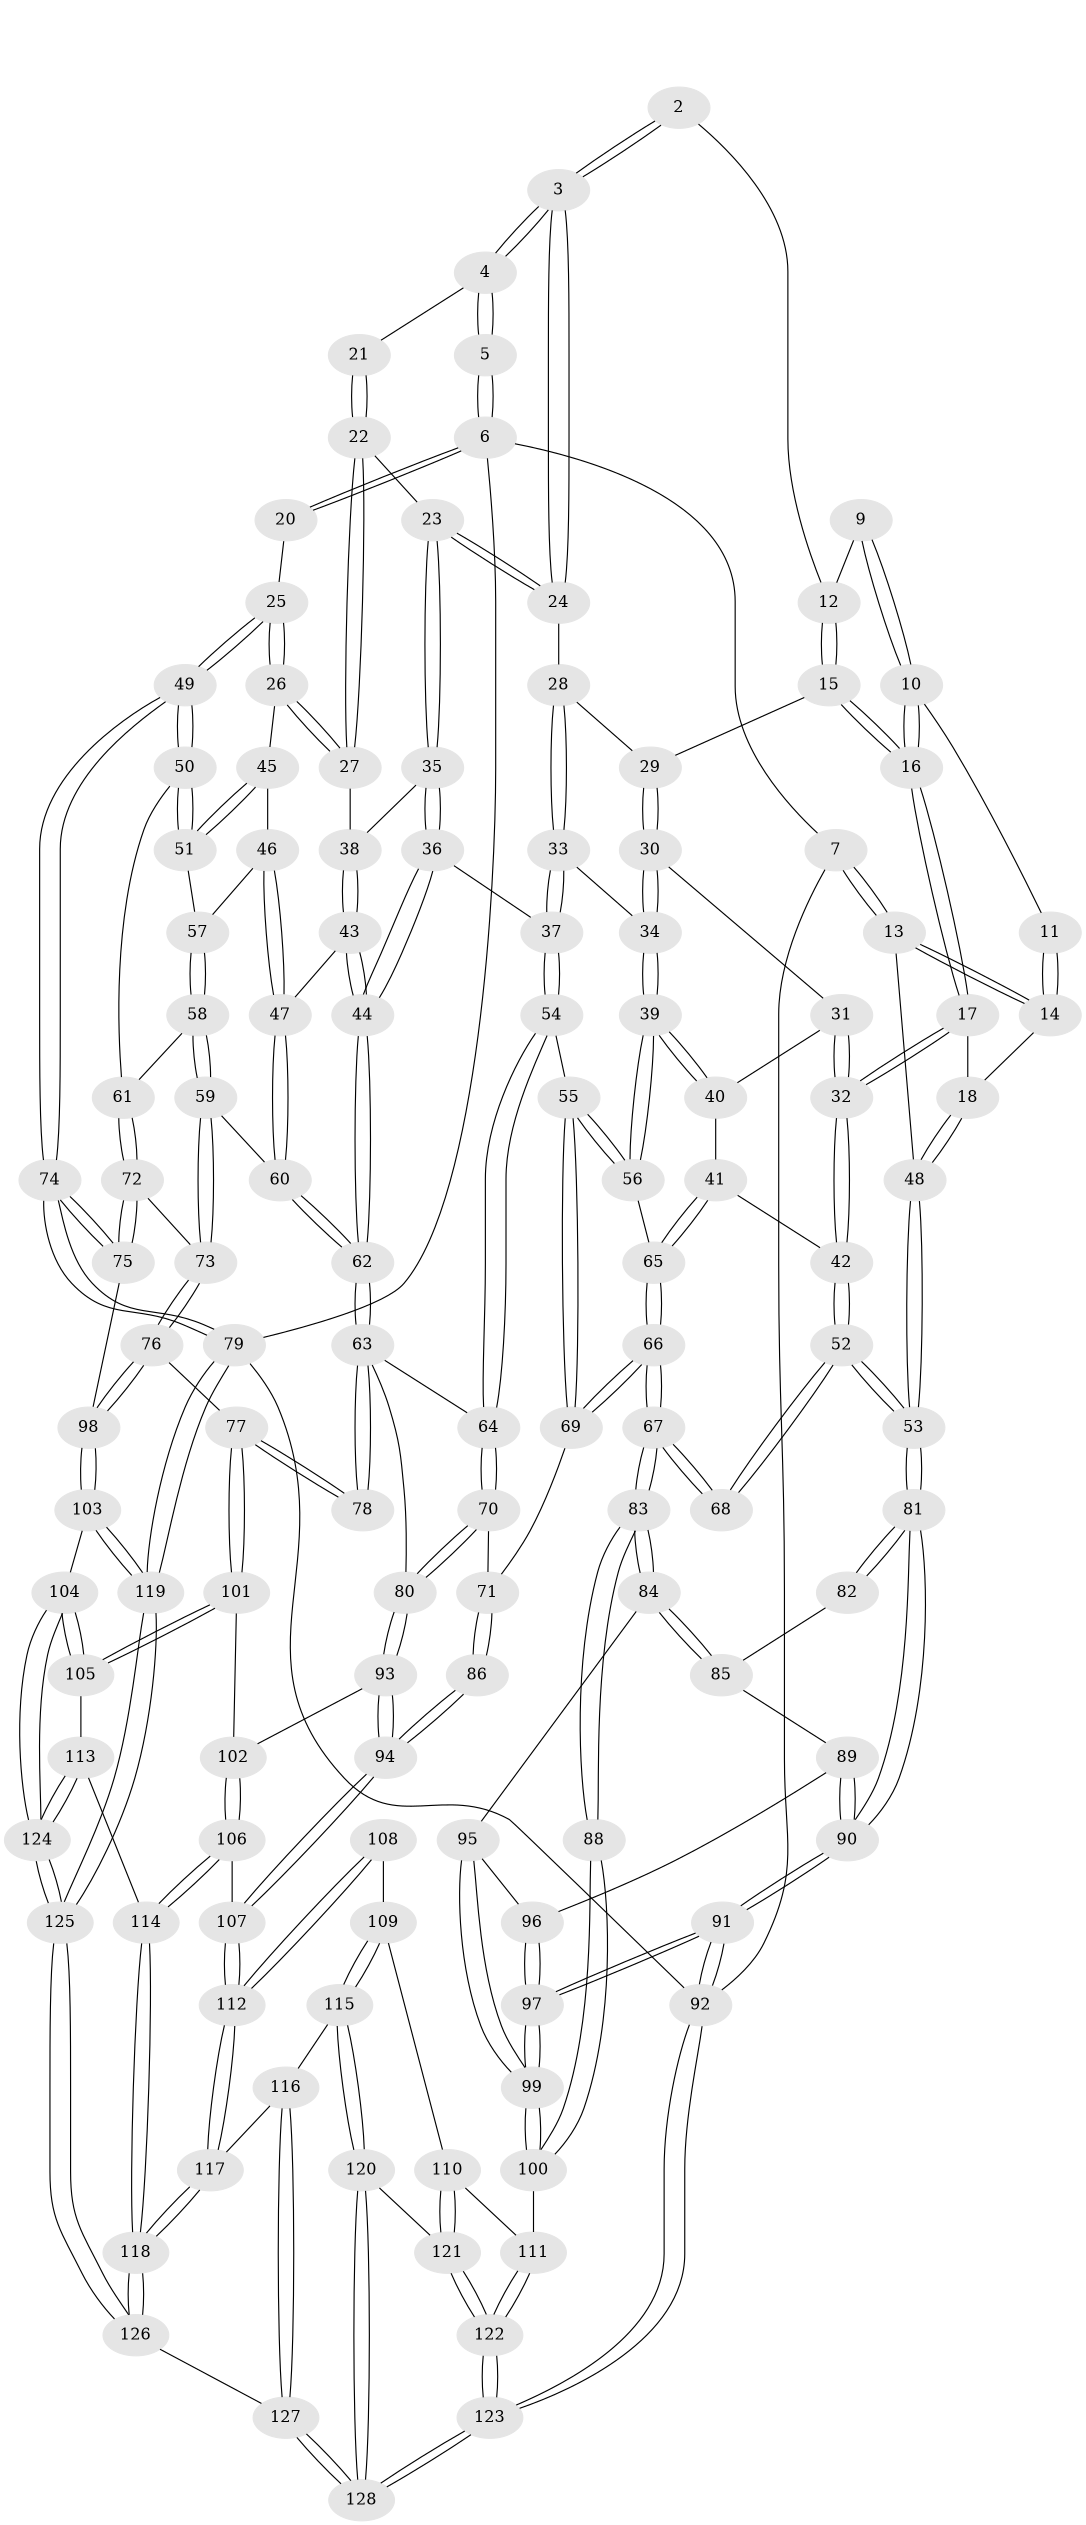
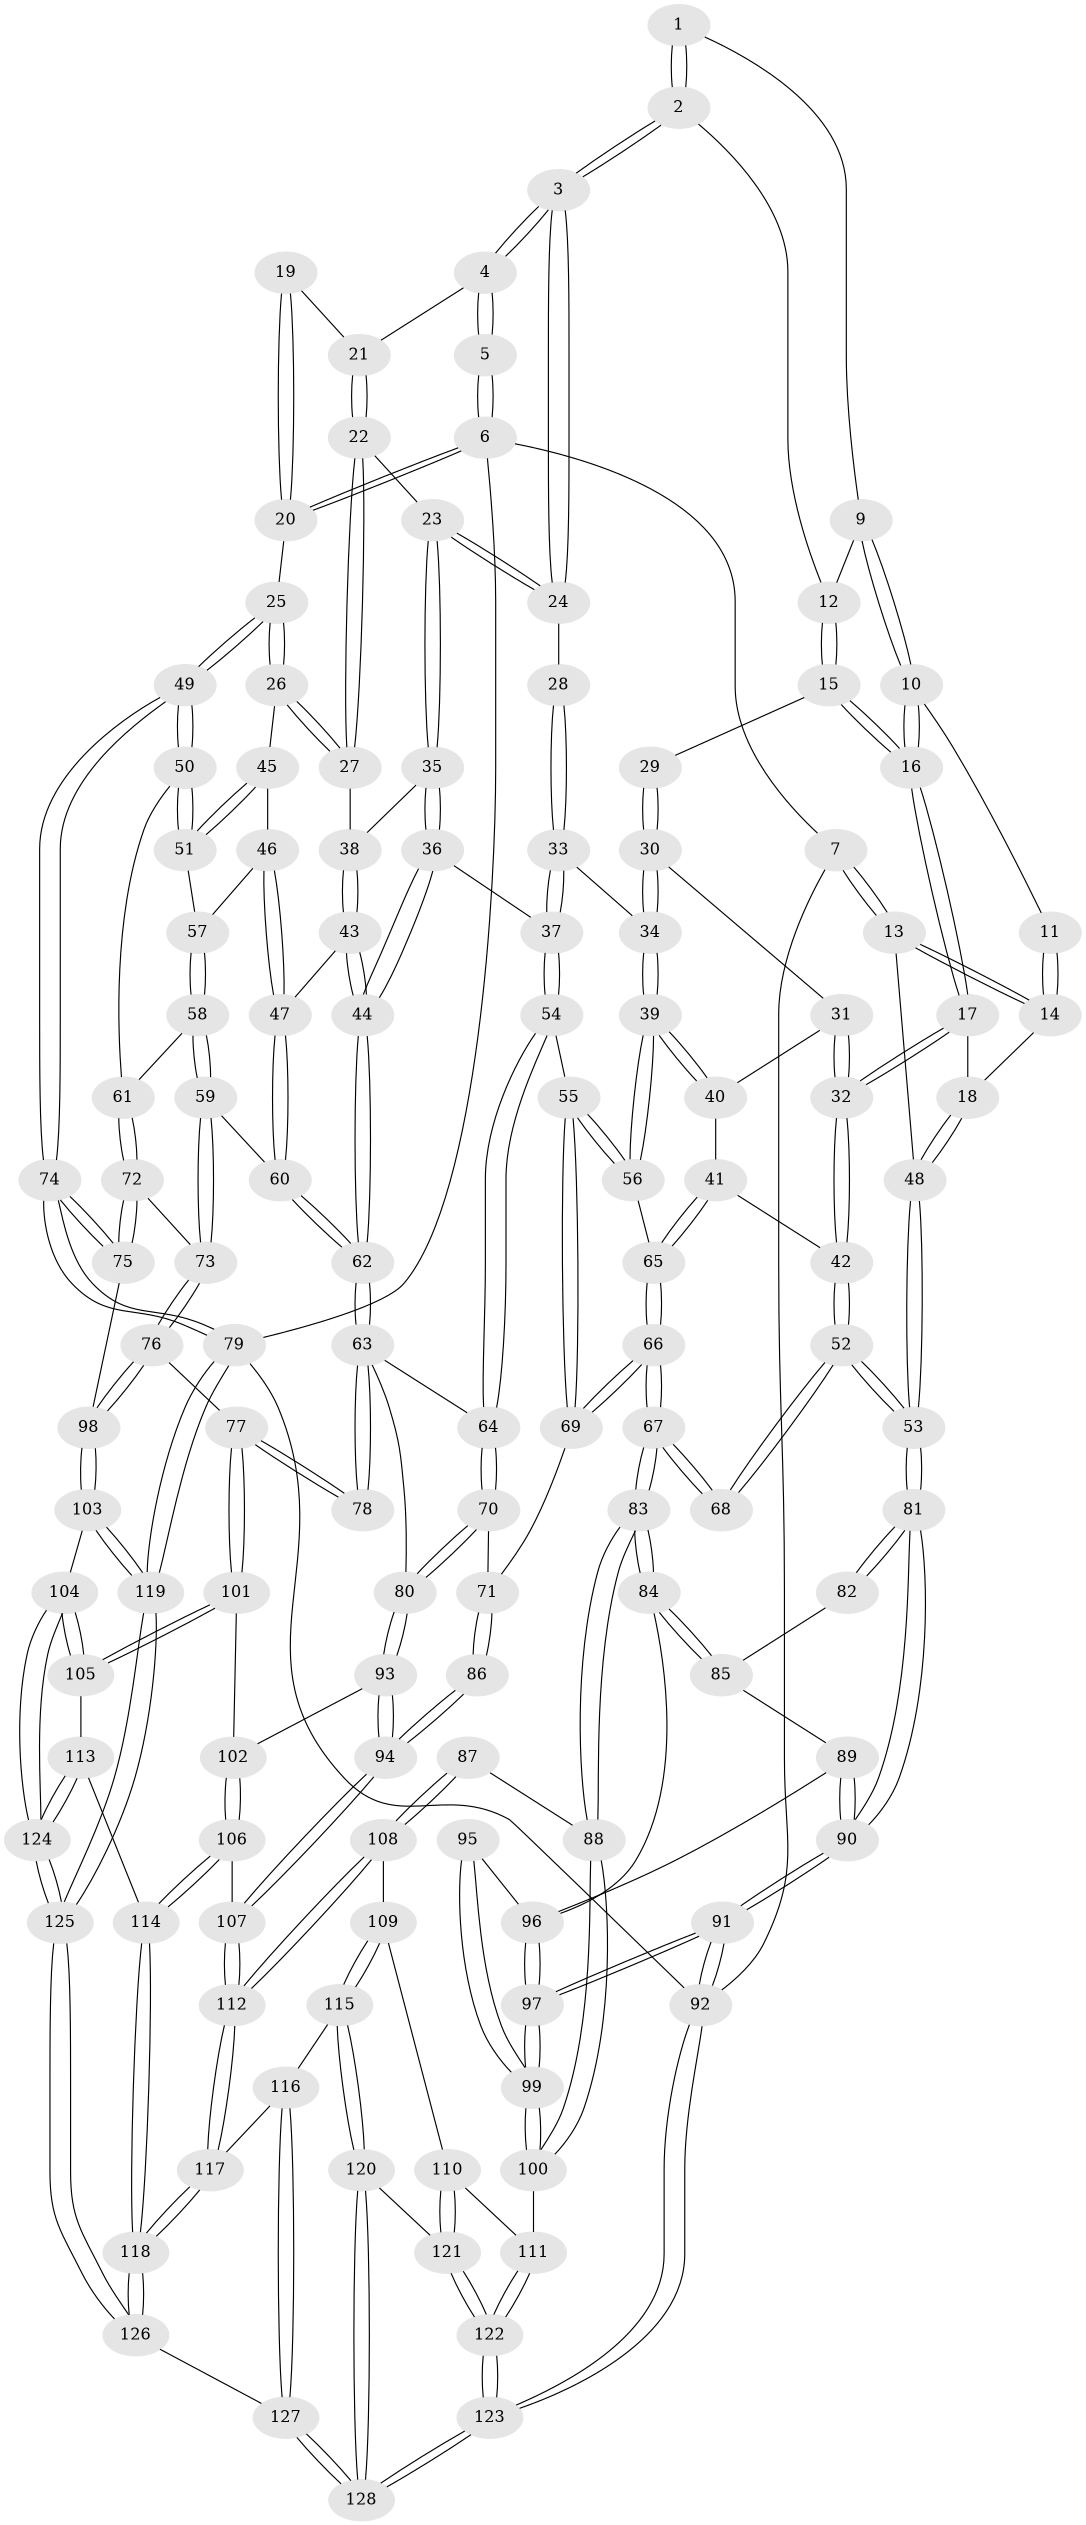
node "1": added
node "19": added
edge "28" -- "29": removed
edge "84" -- "95": now "84" -- "96"
node "87": added
